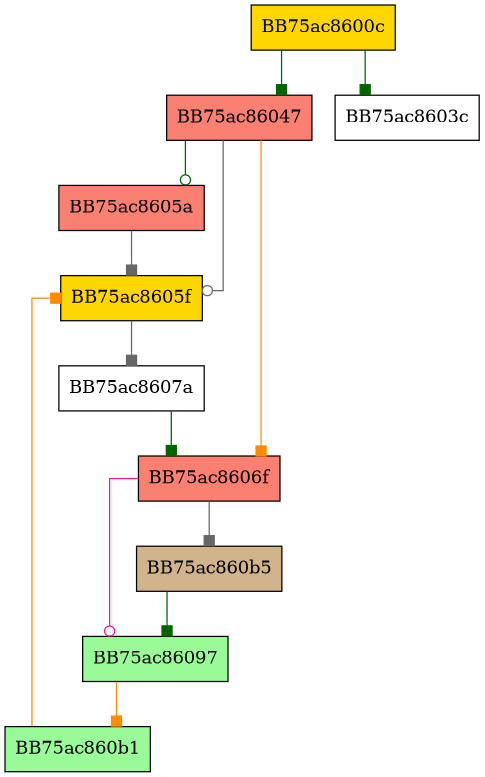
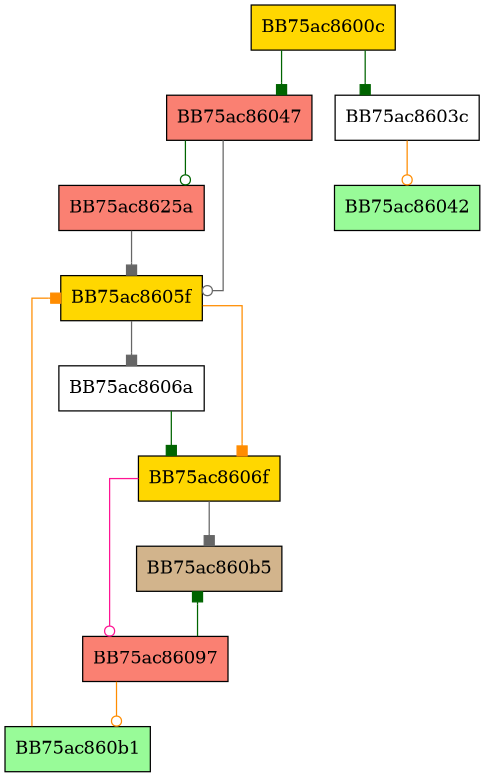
node "BB75ac8605a": label "BB75ac8605a" -> "BB75ac8625a"
node "BB75ac86042": added
edge "BB75ac86047" -> "BB75ac8606f": now "BB75ac8605f" -> "BB75ac8606f"
node "BB75ac8607a": label "BB75ac8607a" -> "BB75ac8606a"
node "BB75ac8606f": fillcolor salmon -> gold
edge "BB75ac860b5" -> "BB75ac86097": reversed
node "BB75ac86097": fillcolor palegreen -> salmon
edge "BB75ac86097" -> "BB75ac860b1": arrowhead box -> odot
